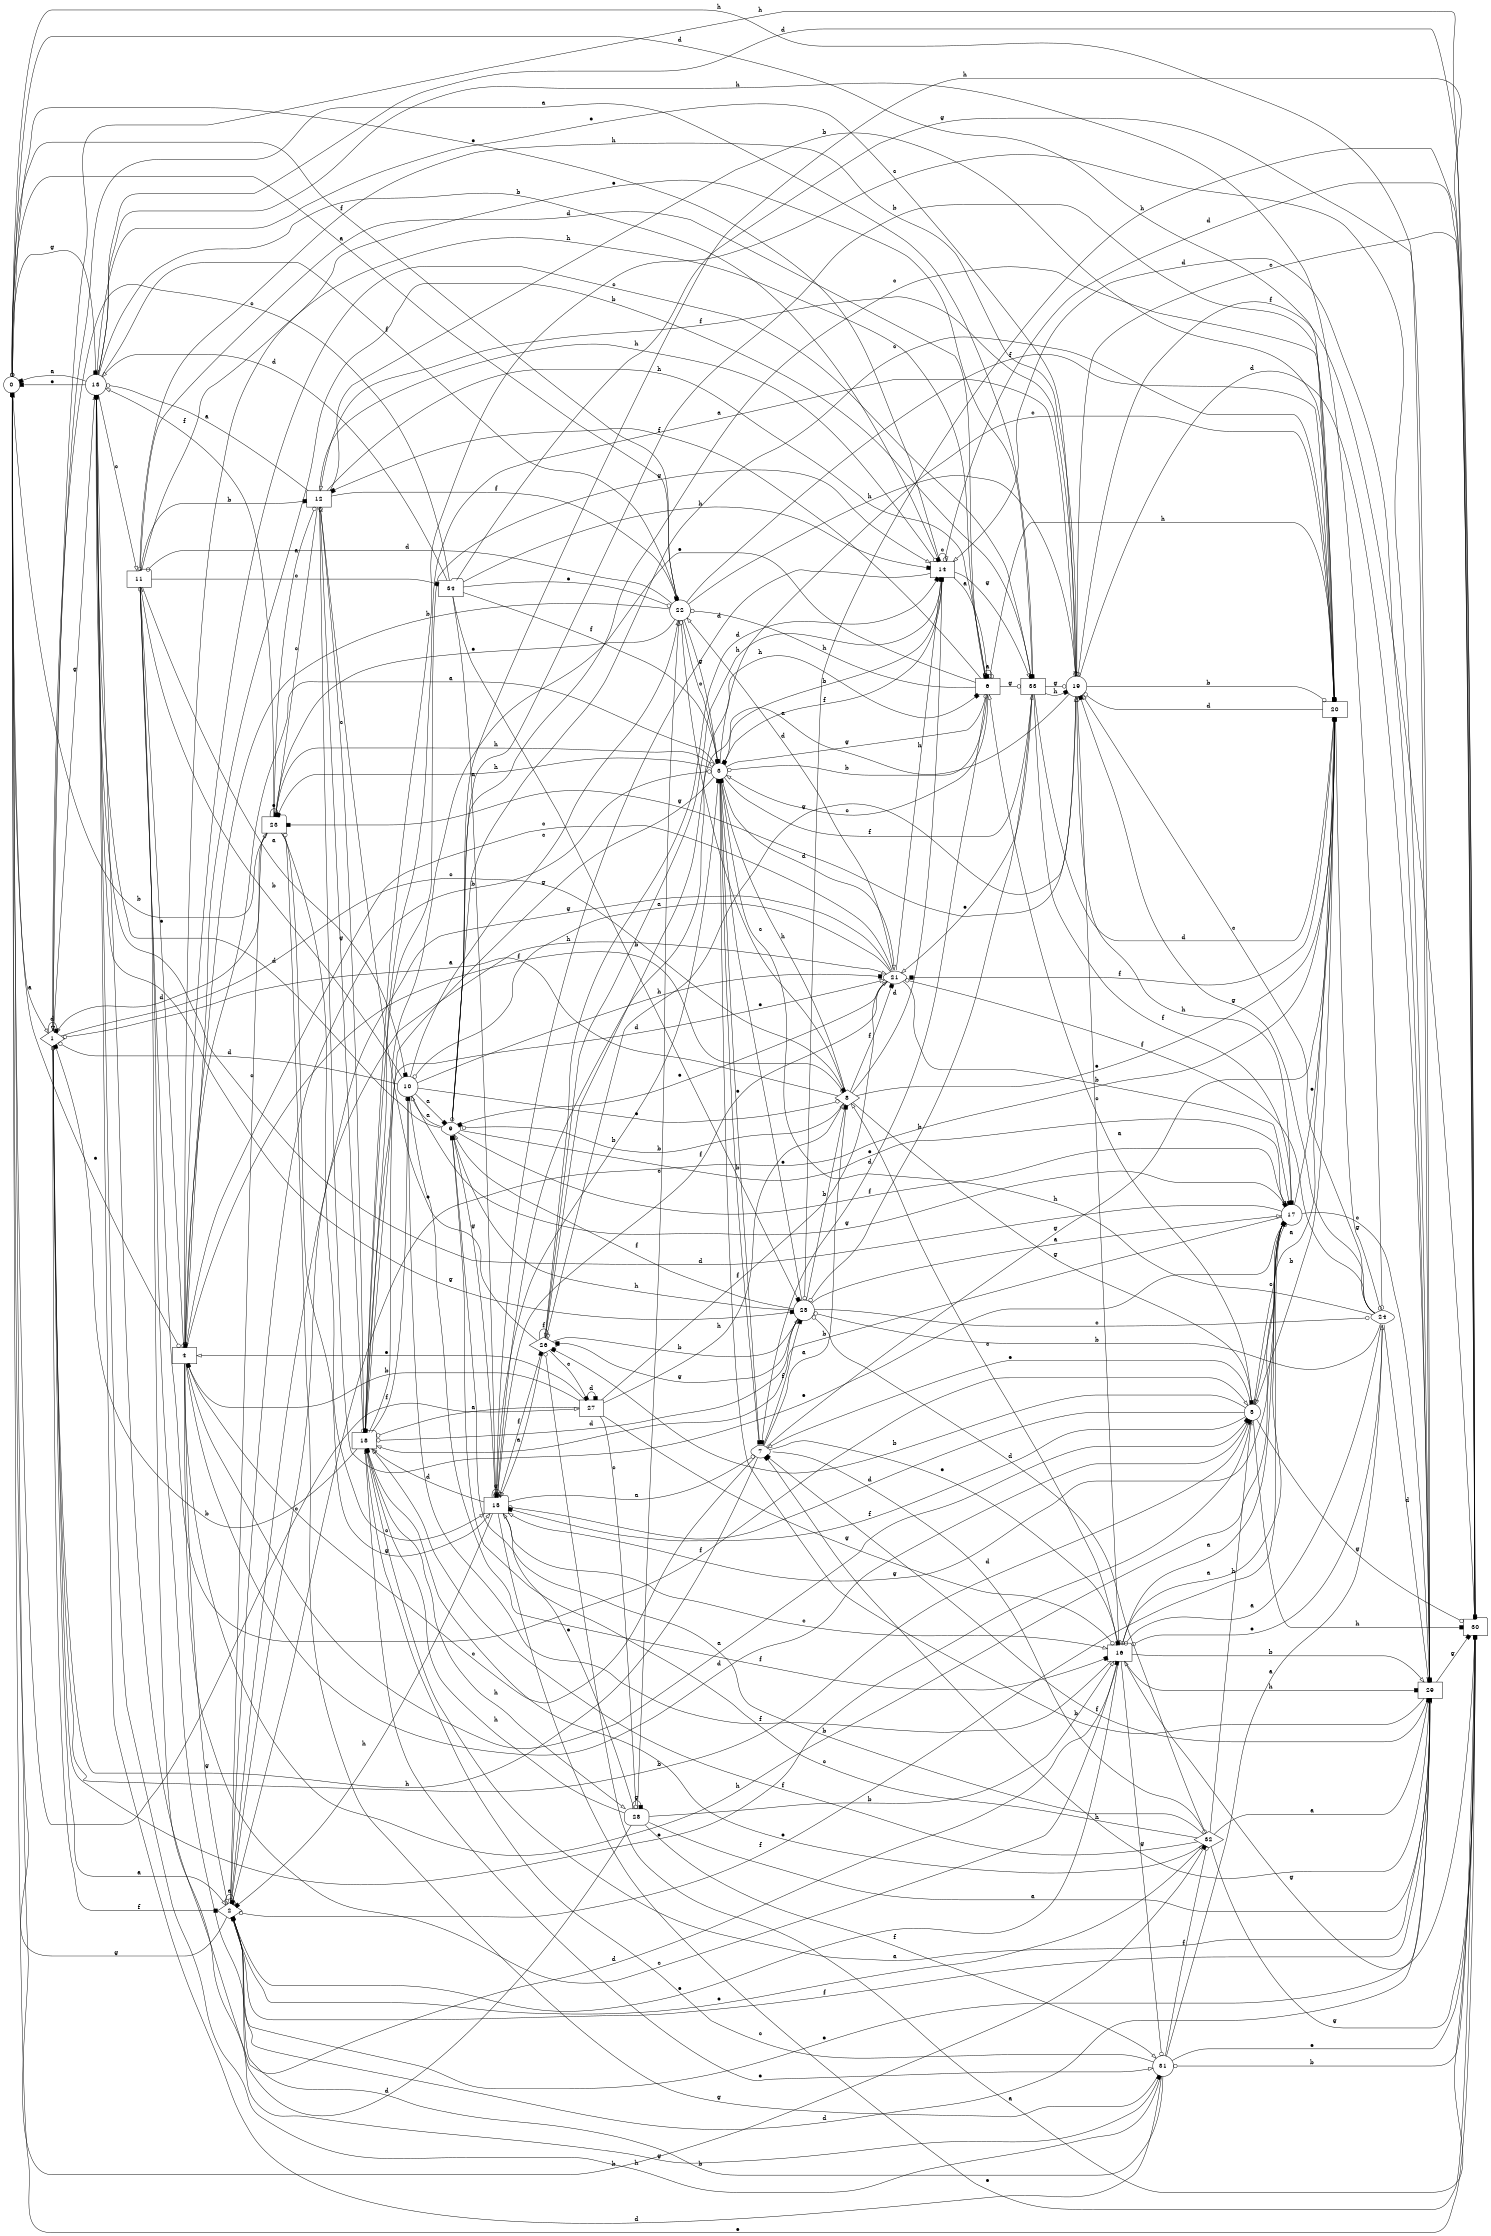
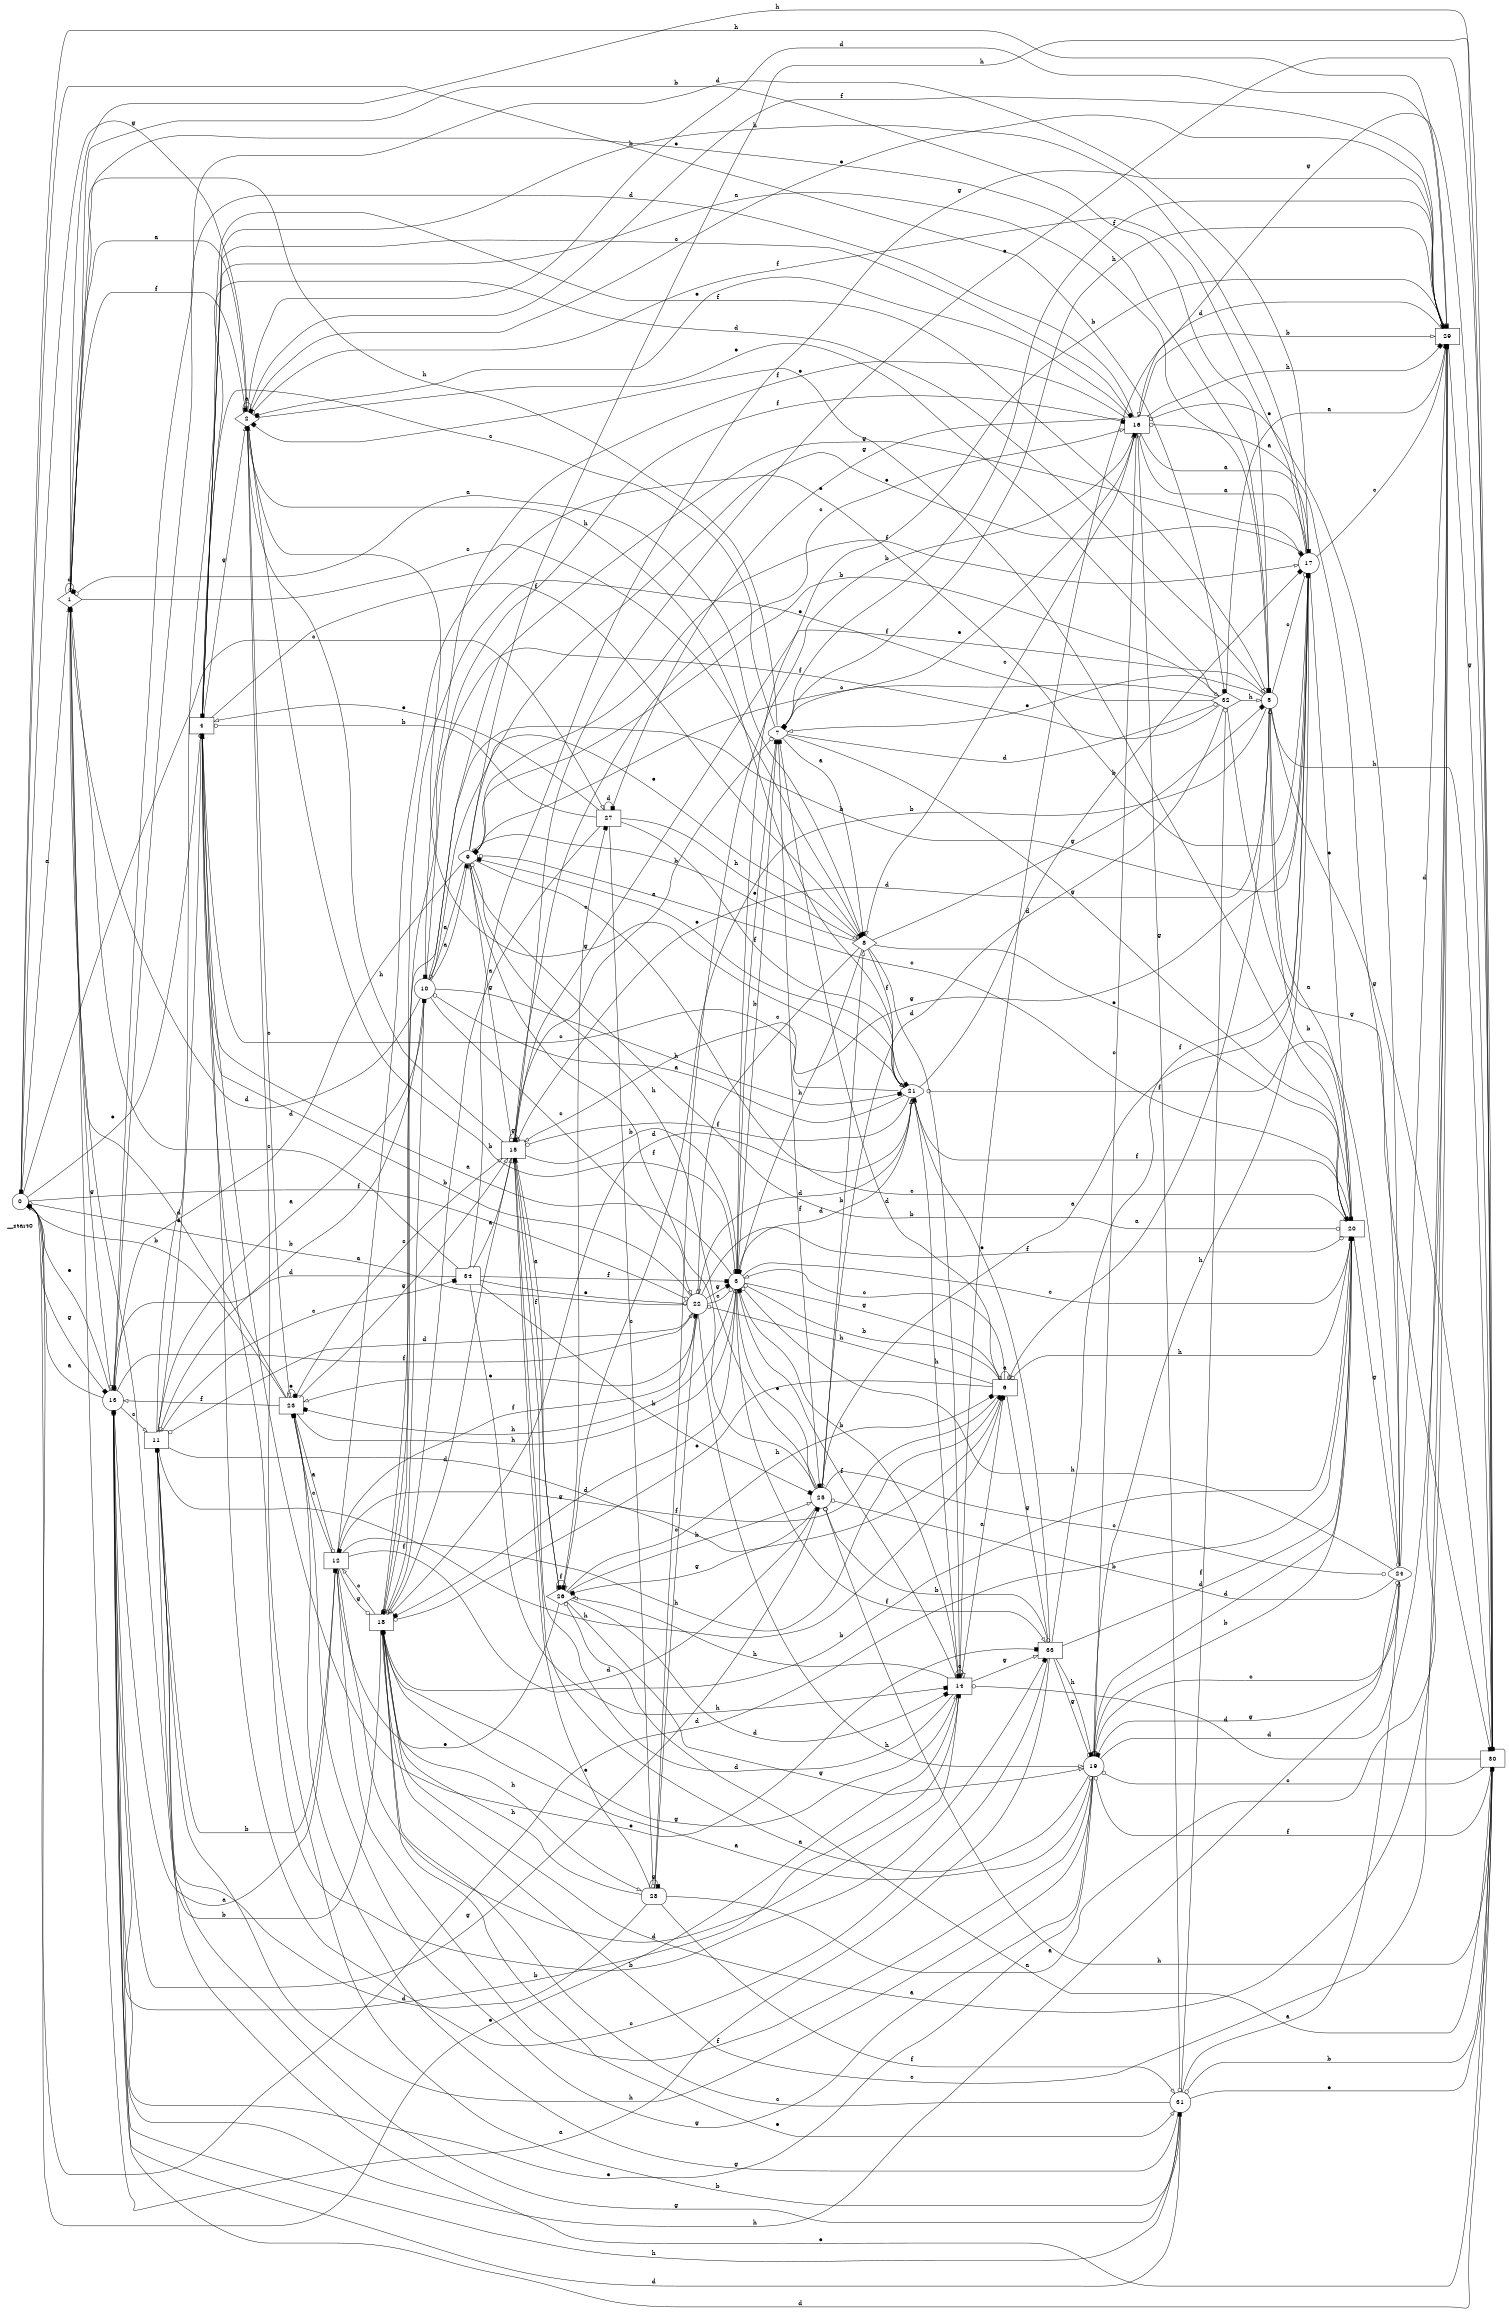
edge "12" -> "14": label "h" -> "d"
node "__start0": added
edge "30" -> "0": now "30" -> "11"
